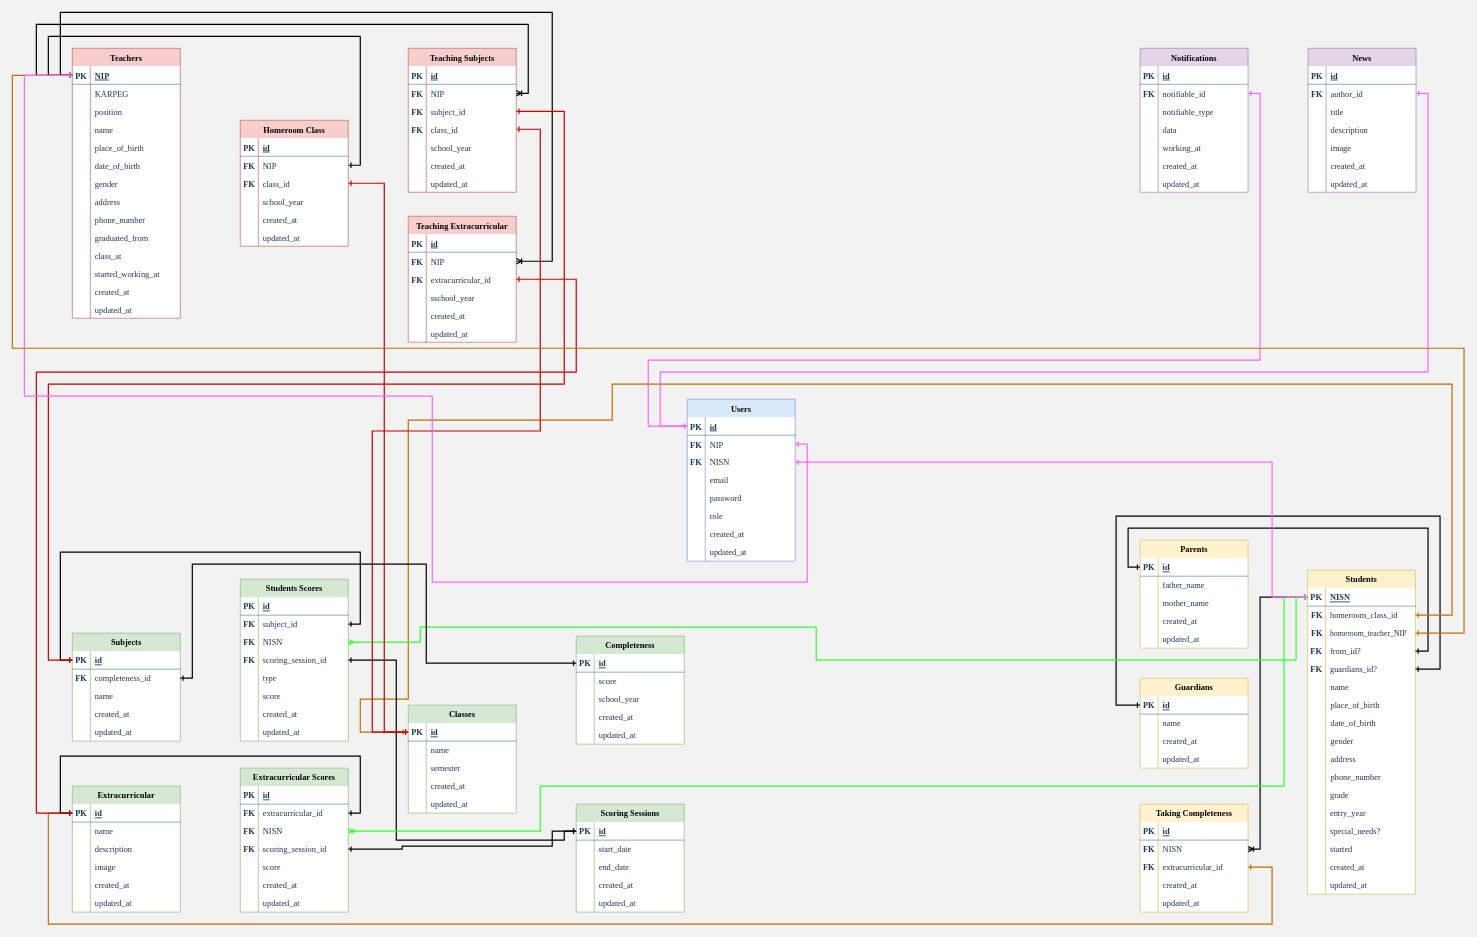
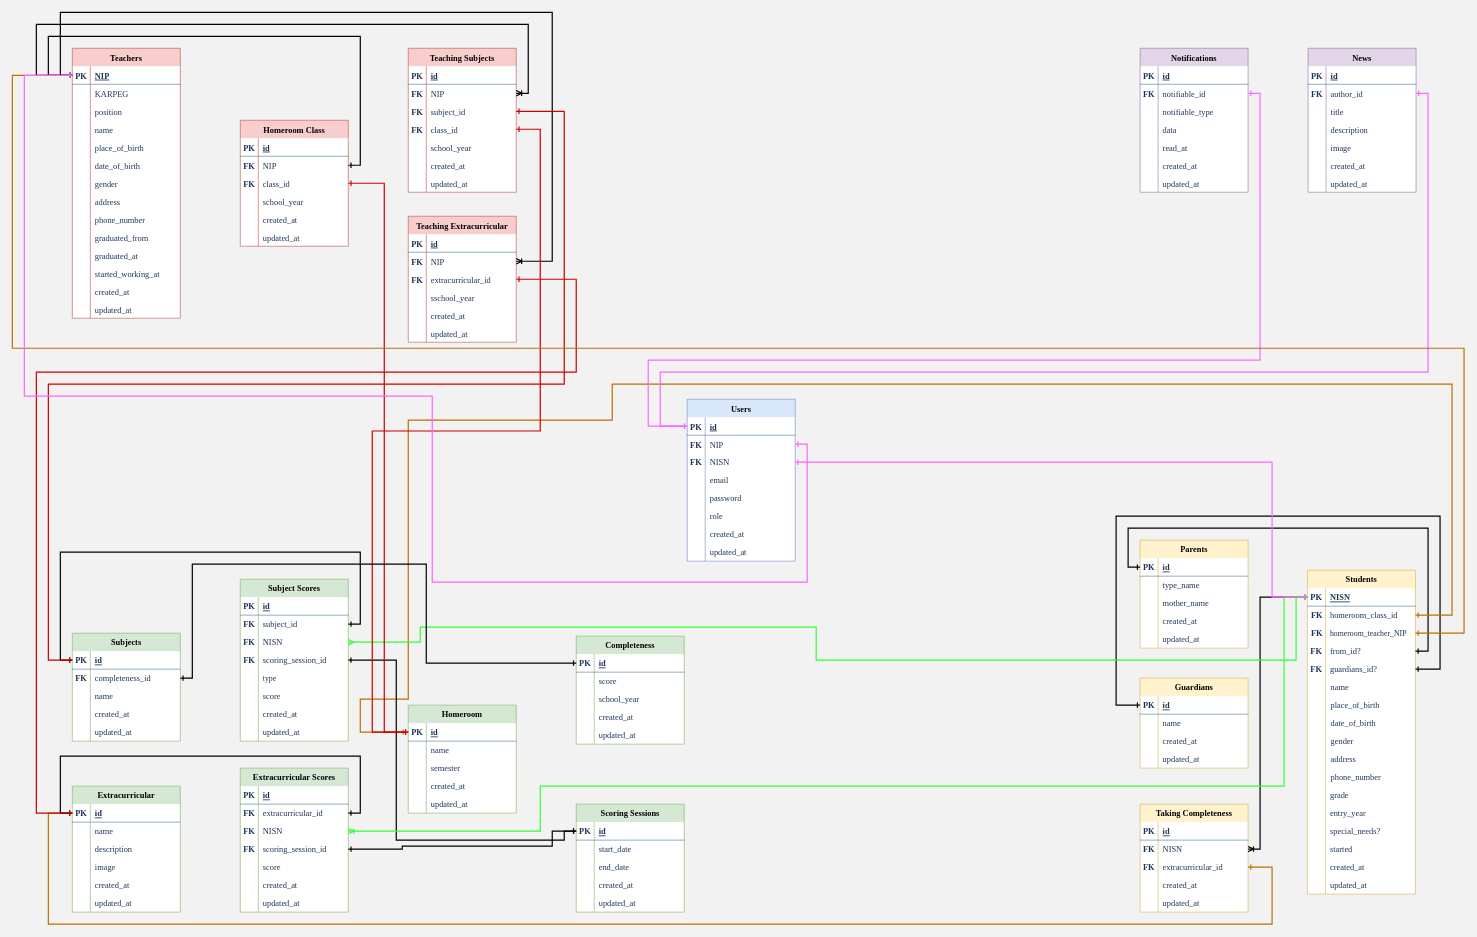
node "working_at": label "working_at" -> "read_at"
node "class_at": label "class_at" -> "graduated_at"
node "father_name": label "father_name" -> "type_name"
node "Students Scores": label "Students Scores" -> "Subject Scores"
node "Classes": label "Classes" -> "Homeroom"
